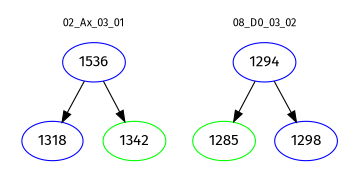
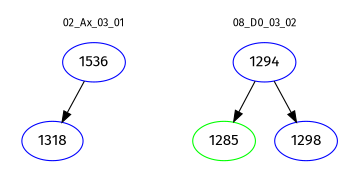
node "1342": removed
